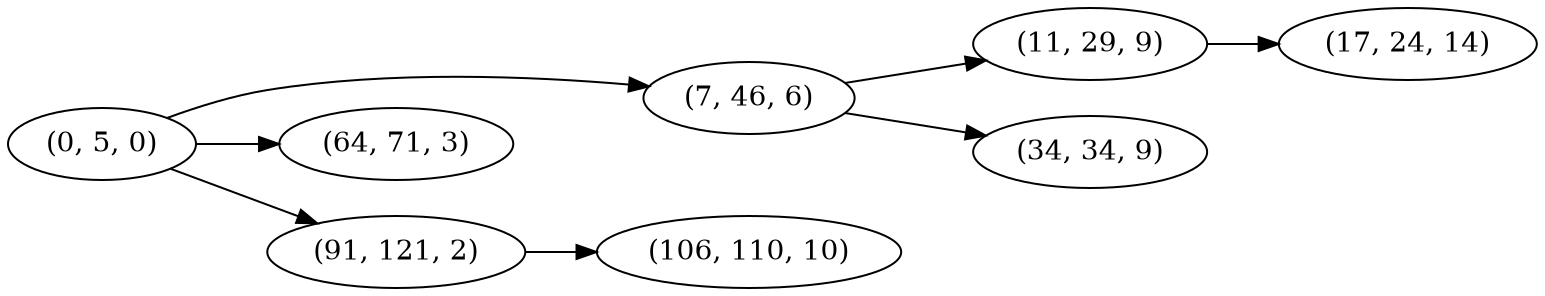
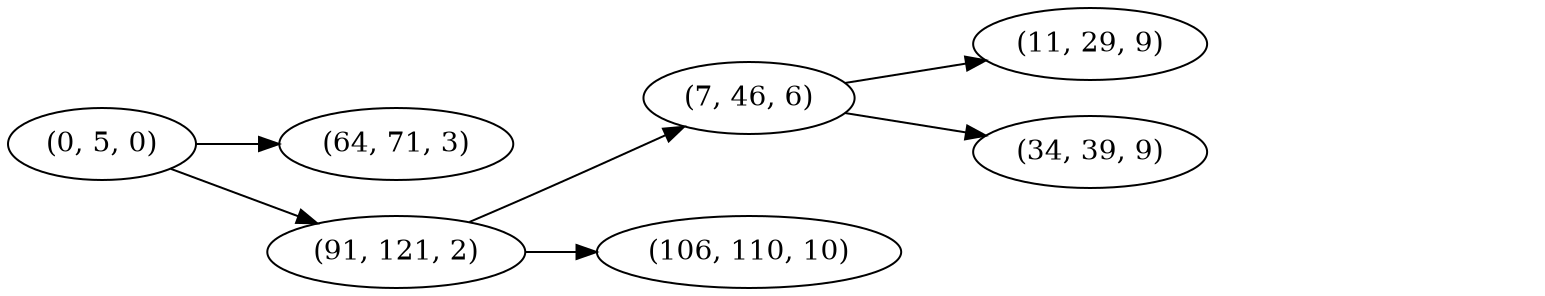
node "(17, 24, 14)": removed
edge "(0, 5, 0)" -> "(7, 46, 6)": now "(91, 121, 2)" -> "(7, 46, 6)"
node "(34, 34, 9)": label "(34, 34, 9)" -> "(34, 39, 9)"
